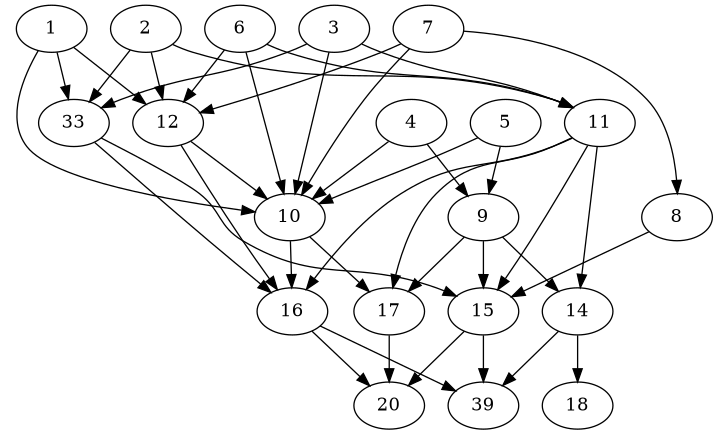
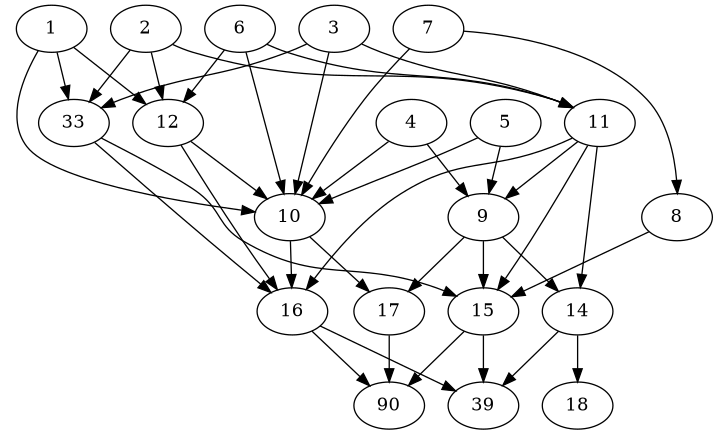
edge "7" -> "12": removed
edge "11" -> "17": now "11" -> "9"
node "20": label "20" -> "90"
